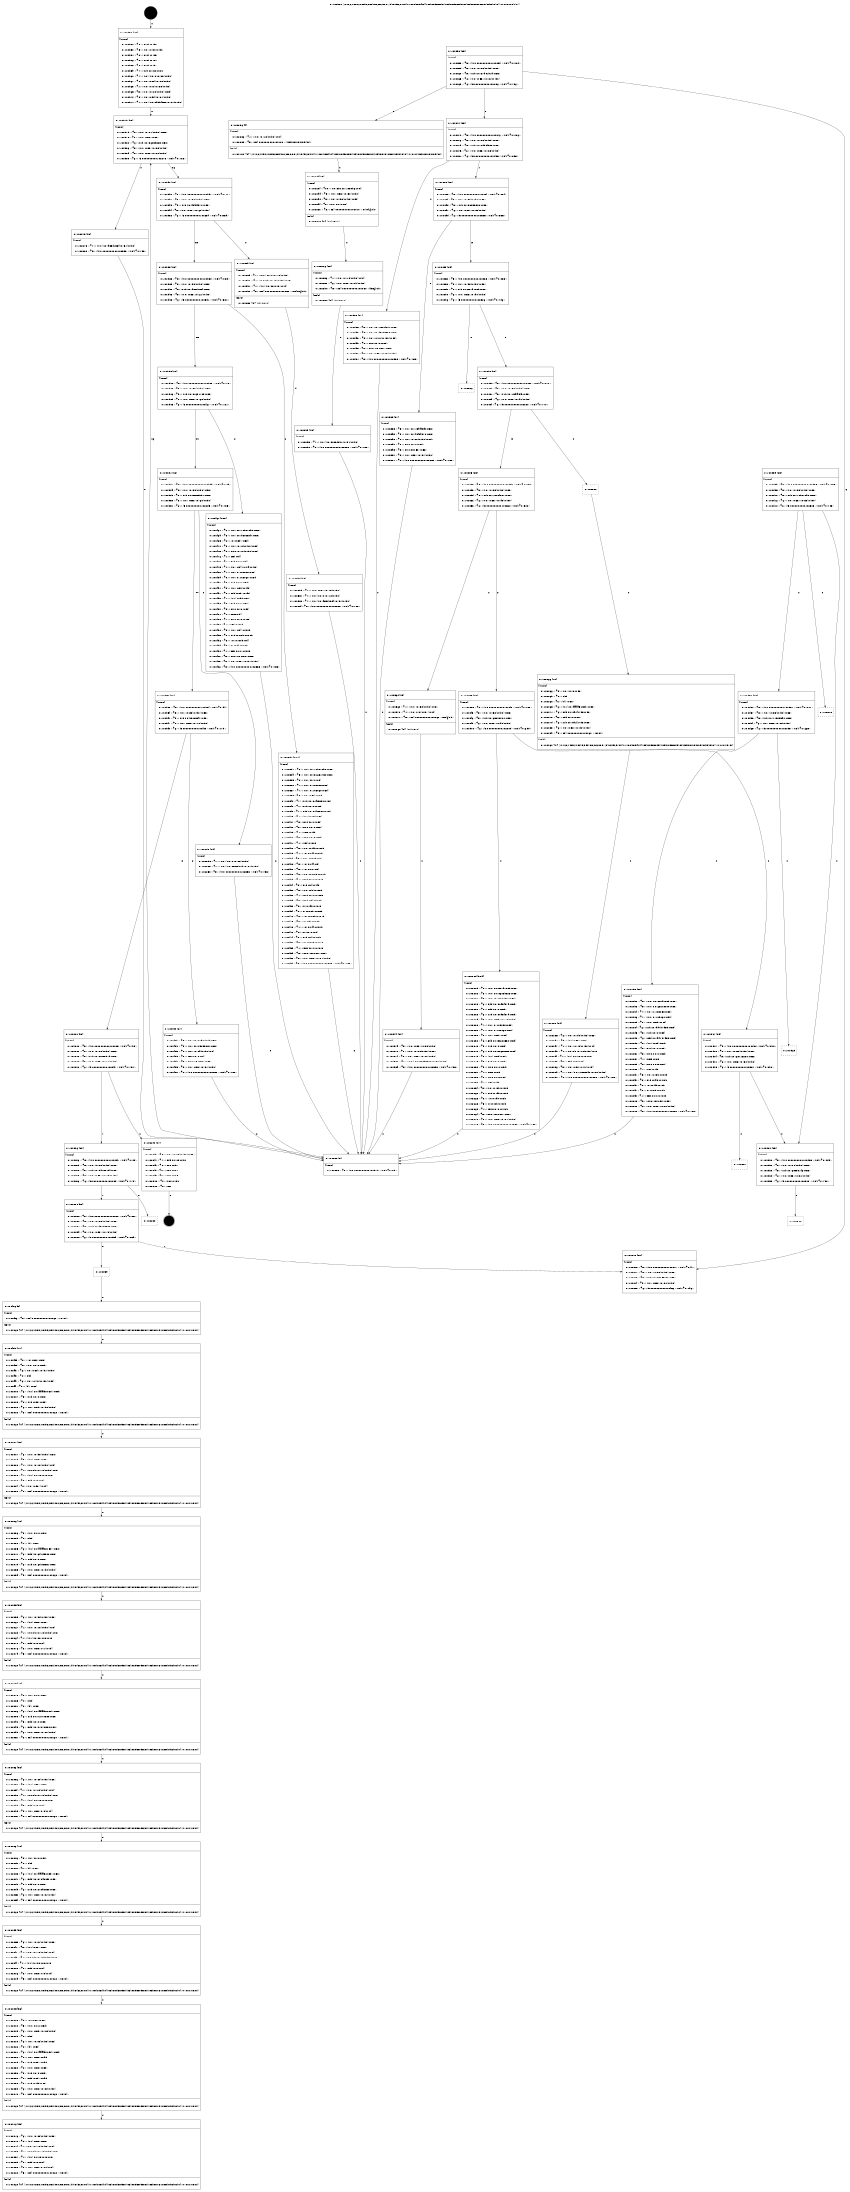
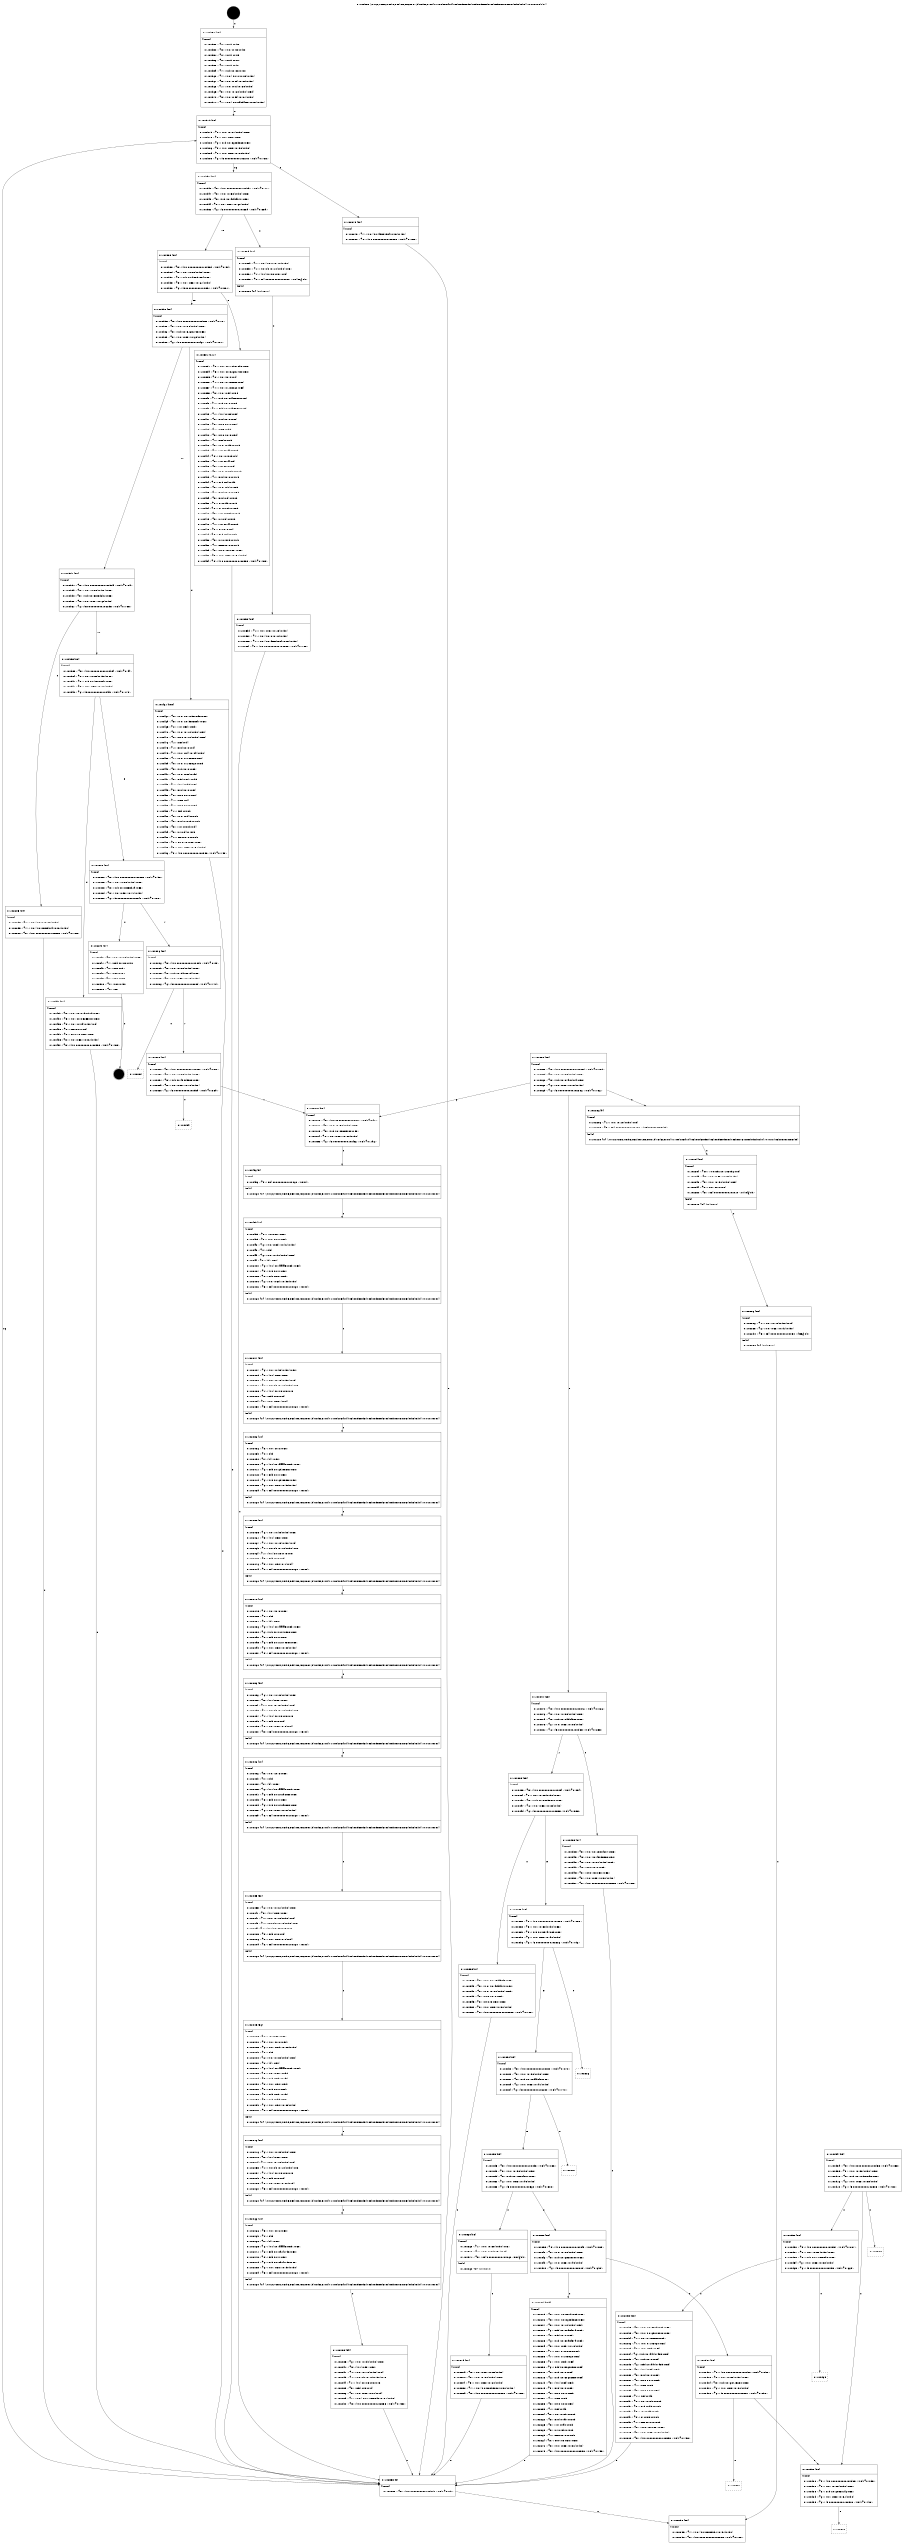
edge "0x4022c1" -> "0x402166 [40]": now "0x402146 [32]" -> "0x402166 [40]"
edge "0x4022b5 [12]" -> "0x40233a [5]": reversed
edge "0x401da9" -> "0x401fe6 [5]": now "0x401c42 [22]" -> "0x401fe6 [5]"
